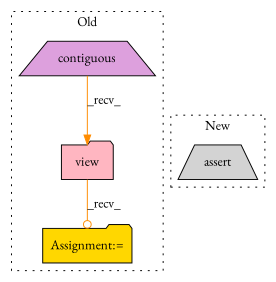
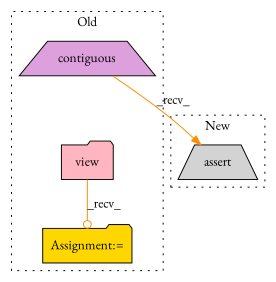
edge "contiguous" -> "view": now "contiguous" -> "assert"
